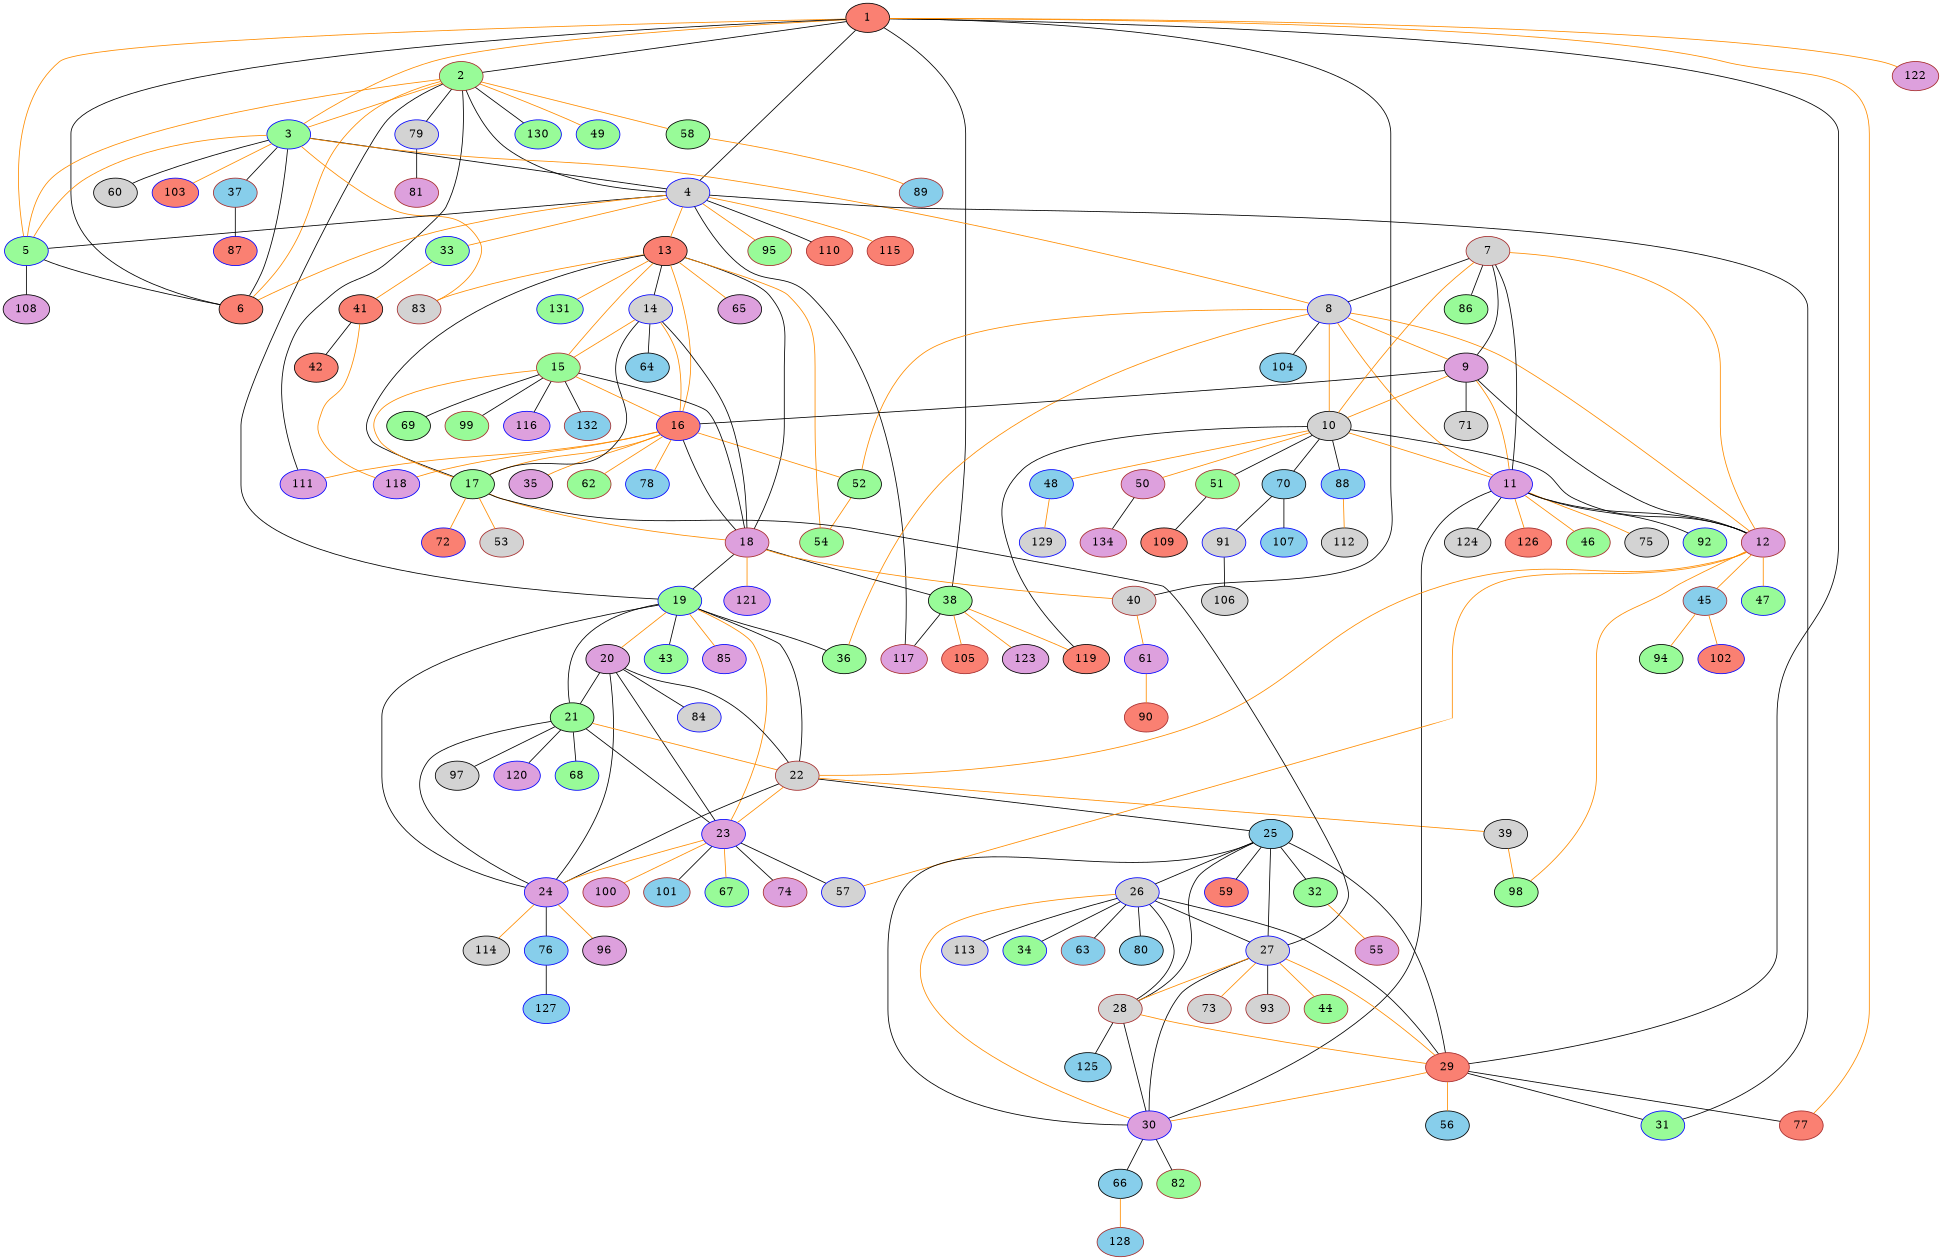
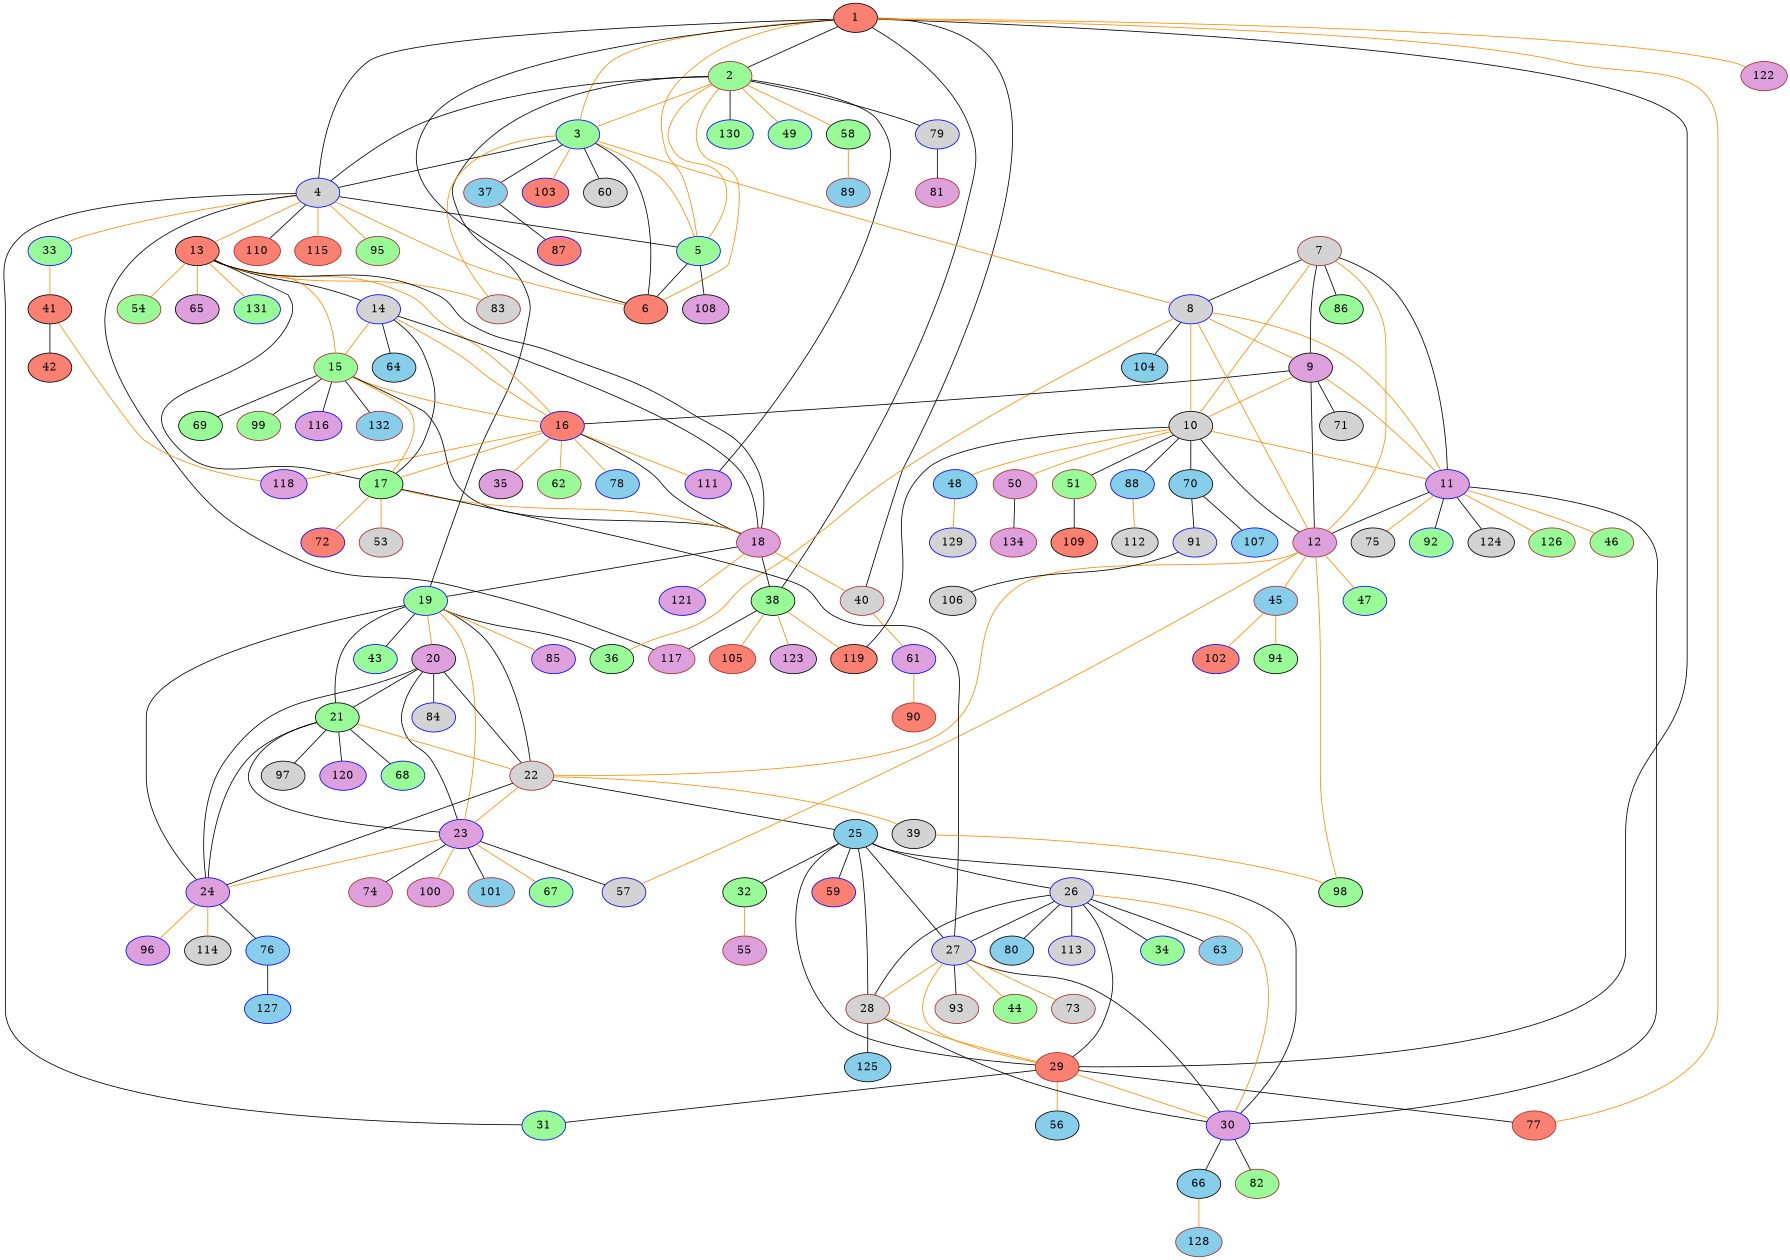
node "52": removed
node "126": fillcolor salmon -> palegreen
node "96": color black -> blue
